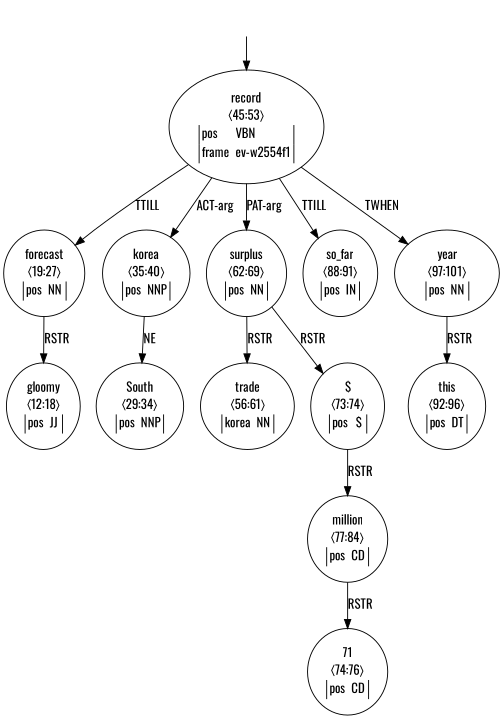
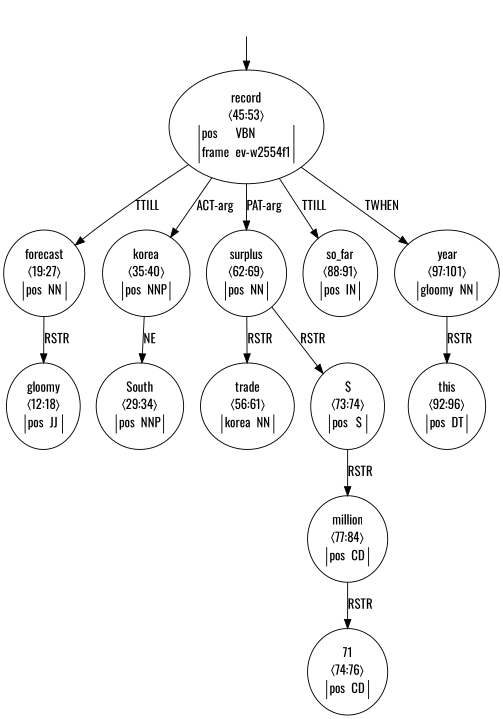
node "year": text "pos" -> "gloomy"
